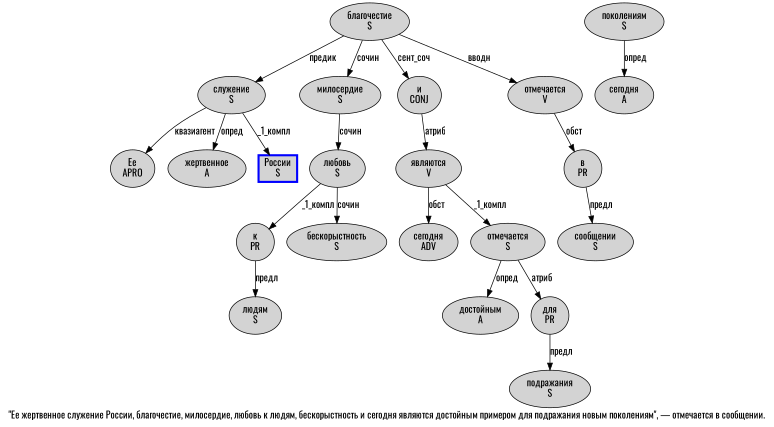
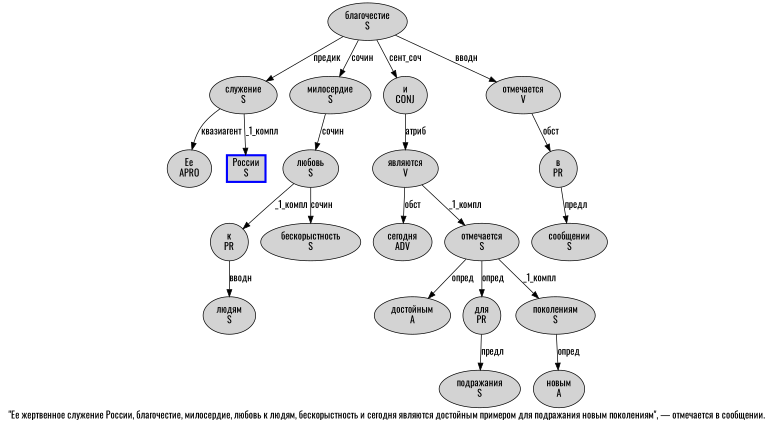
node "сегодня A": label "сегодня A" -> "новым A"
node "жертвенное A": removed
edge "отмечается S" -> "поколениям S": added, label "_1_компл"
edge "к PR" -> "людям S": label "предл" -> "вводн"
edge "отмечается S" -> "для PR": label "атриб" -> "опред"
